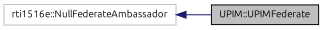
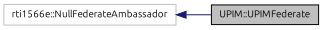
node "rti1516e::NullFederateAmbassador": label "rti1516e::NullFederateAmbassador" -> "rti1566e::NullFederateAmbassador"
